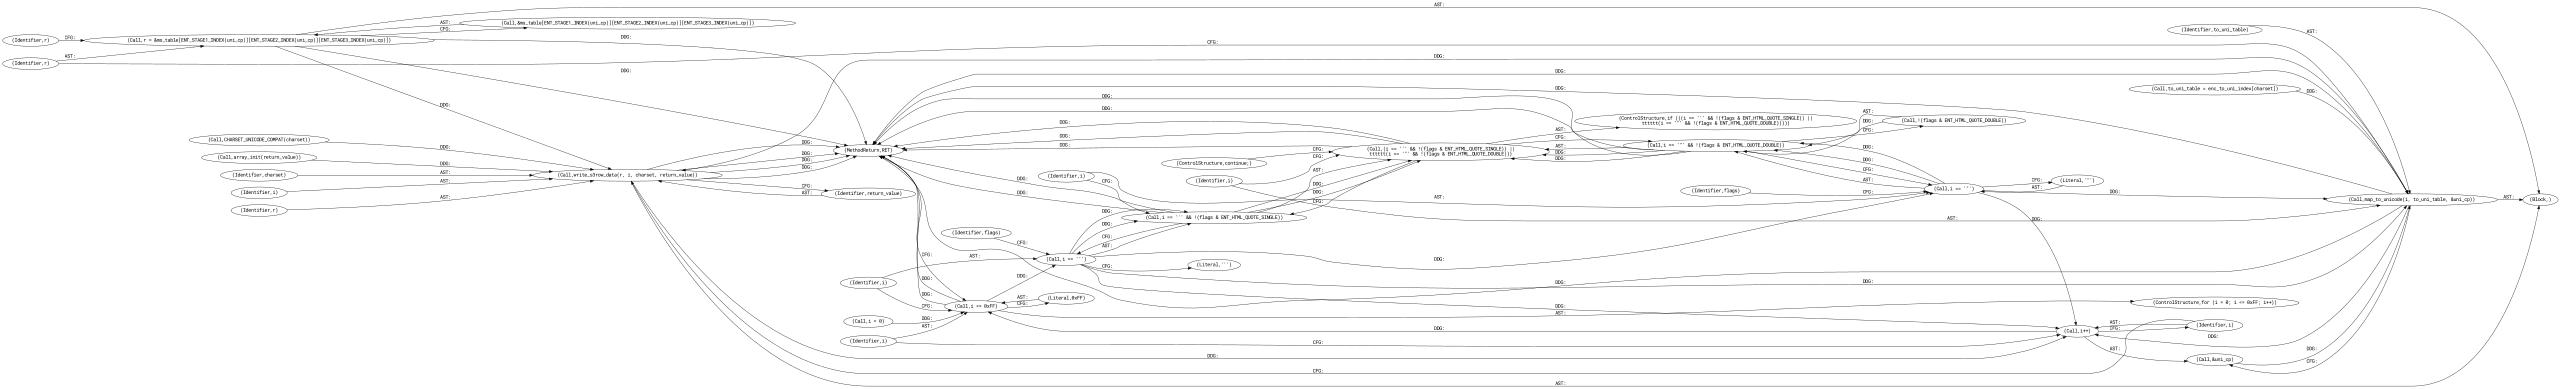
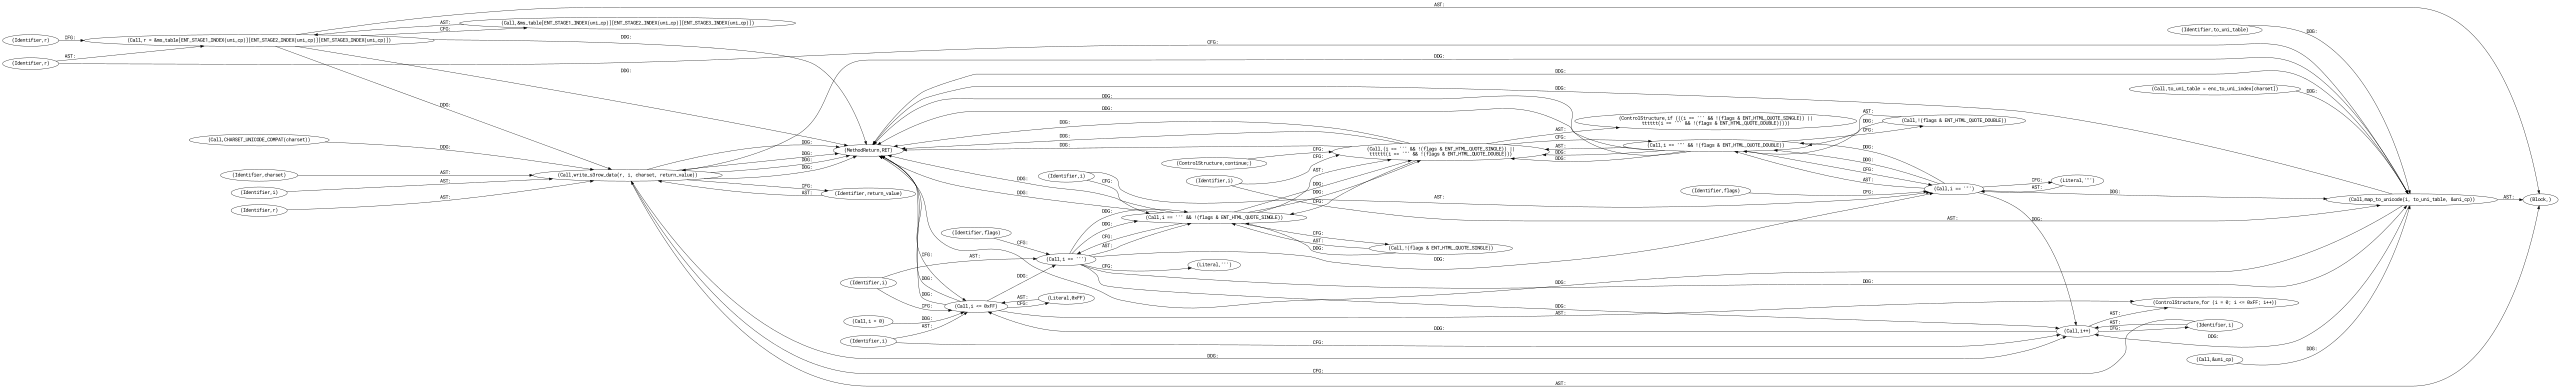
edge "(Identifier,to_uni_table)" -> "(Call,map_to_unicode(i, to_uni_table, &uni_cp))": label "AST: " -> "DDG: "
node "(Call,array_init(return_value))": removed
node "(Call,!(flags & ENT_HTML_QUOTE_SINGLE))": added
edge "(Call,map_to_unicode(i, to_uni_table, &uni_cp))" -> "(Call,&uni_cp)": removed, label "CFG:"
edge "(Call,i++)" -> "(Call,&uni_cp)": now "(Call,i++)" -> "(ControlStructure,for (i = 0; i <= 0xFF; i++))"
